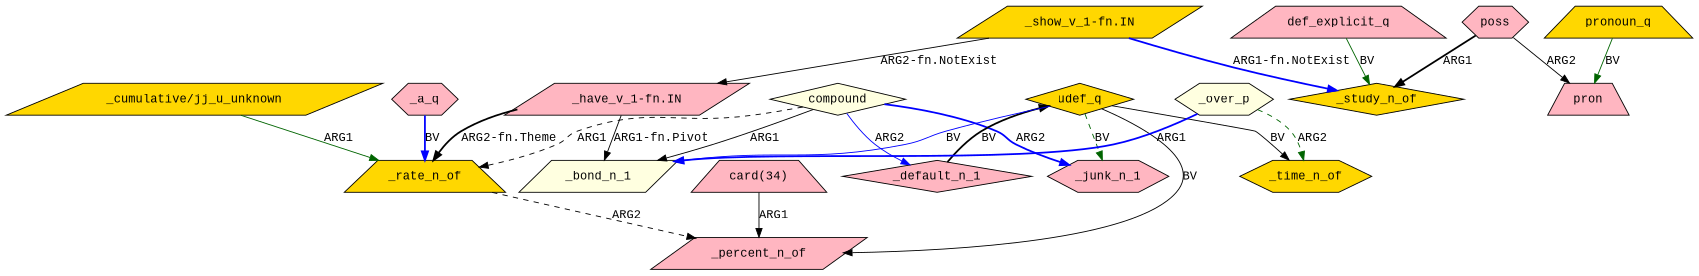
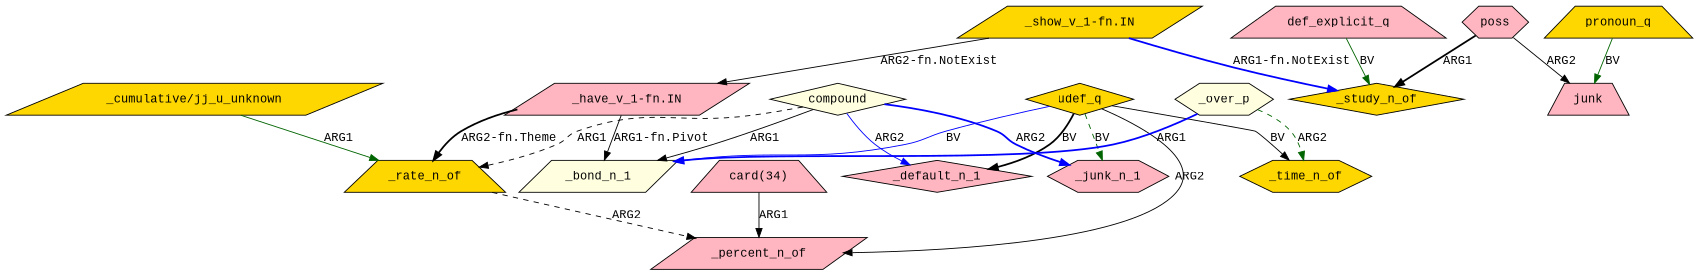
node "_a_q": removed
node "pron": label "pron" -> "junk"
edge "_default_n_1" -> "udef_q": reversed
edge "udef_q" -> "_percent_n_of": label "BV" -> "ARG2"
